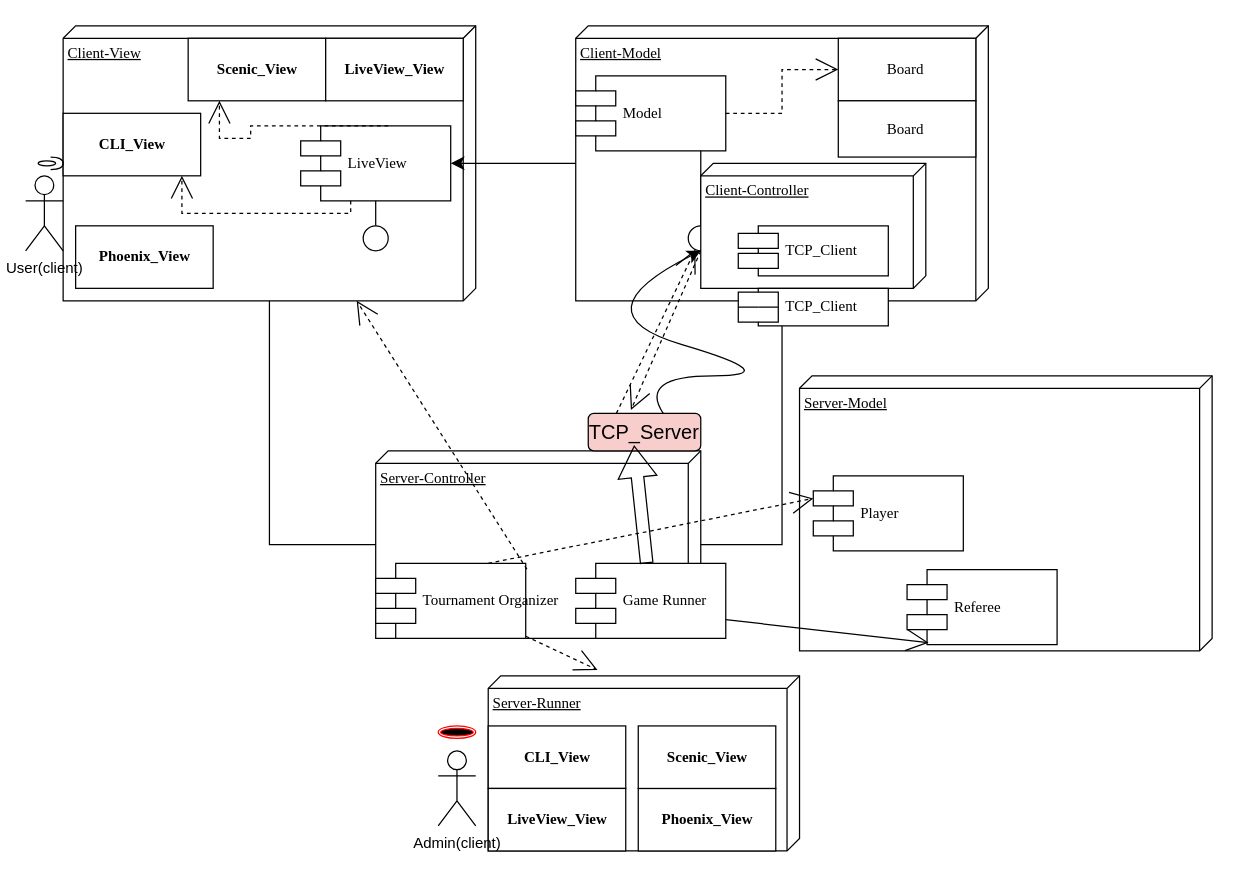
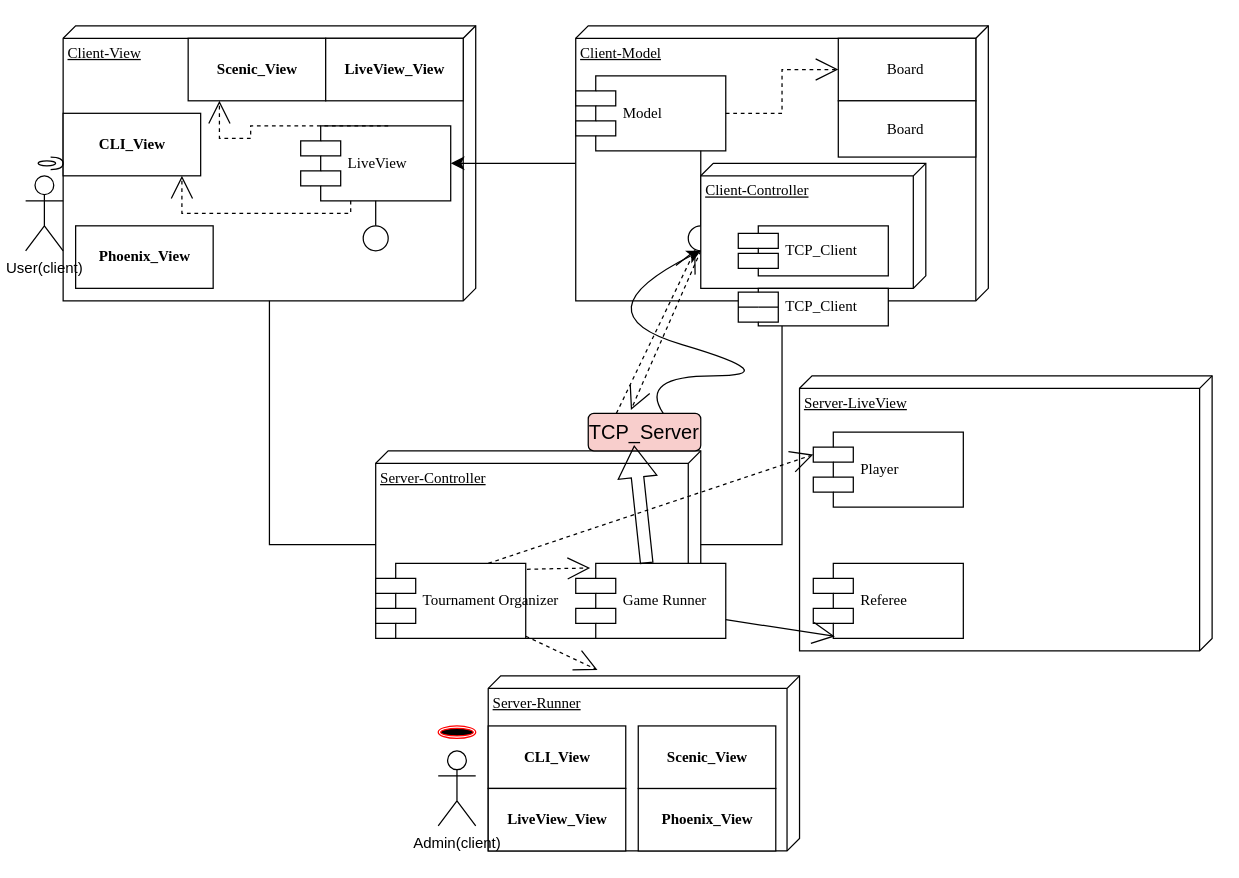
edge "Tournament Organizer" -> "Client-View": now "Tournament Organizer" -> "Game Runner"
node "Server-Model": label "Server-Model" -> "Server-LiveView"
node "Player": moved (888, 513) -> (888, 469)
node "Referee": moved (982, 607) -> (888, 601)
